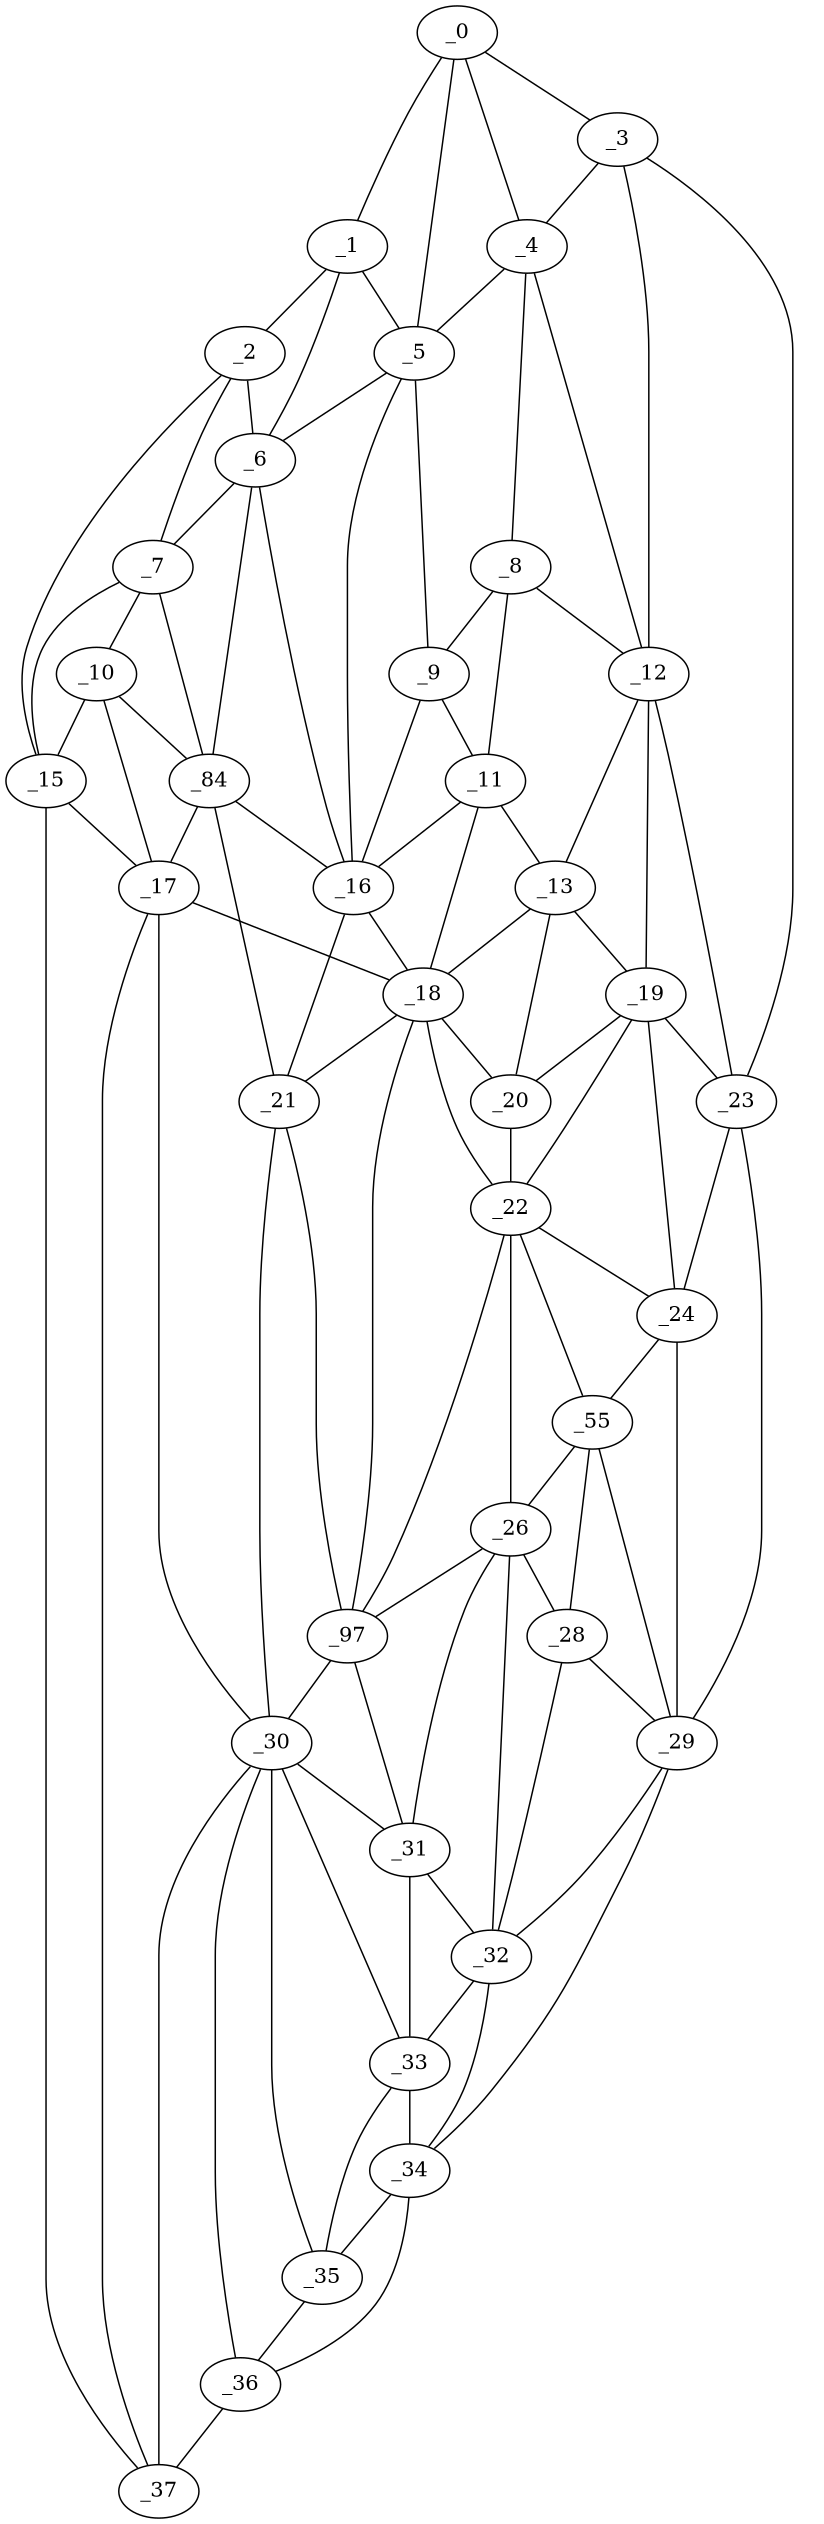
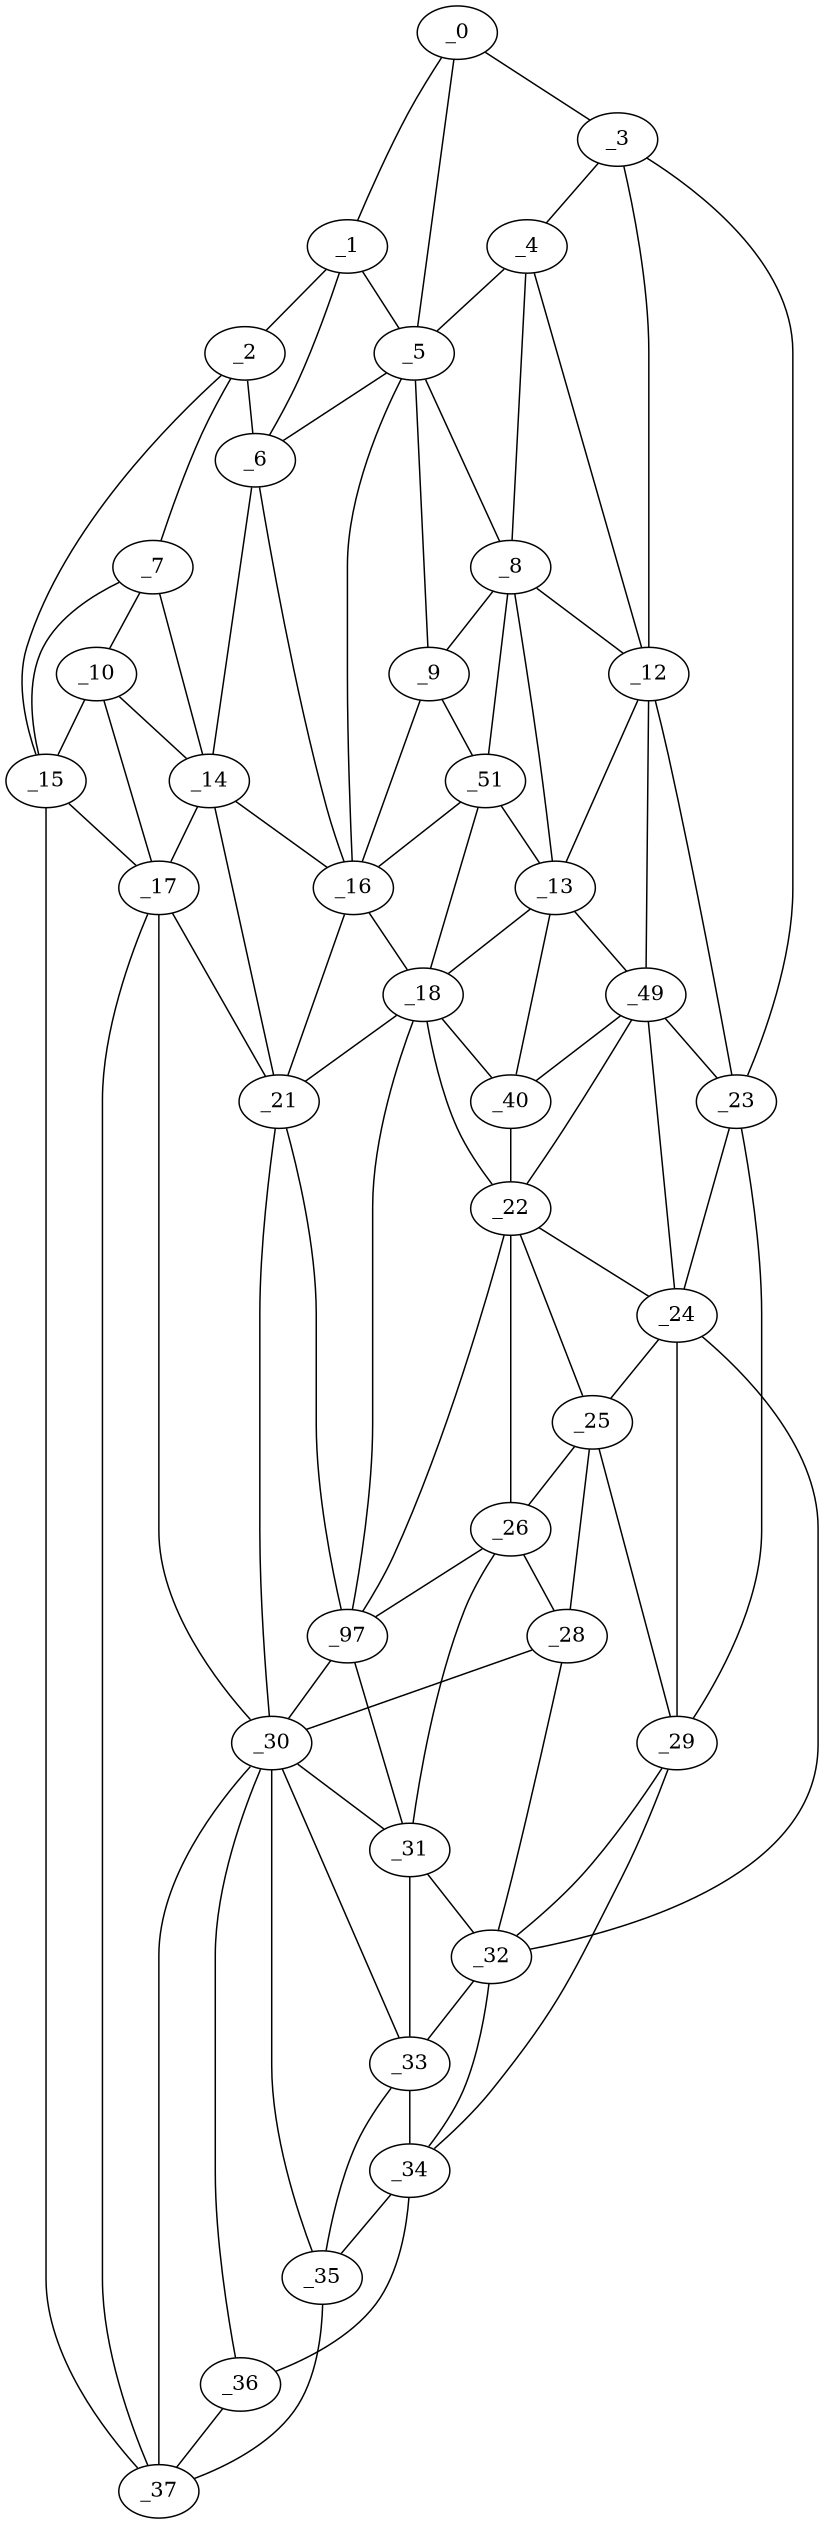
edge "_0" -- "_4": removed
edge "_5" -- "_8": added
edge "_6" -- "_7": removed
edge "_8" -- "_13": added
node "_84": label "_84" -> "_14"
node "_11": label "_11" -> "_51"
edge "_17" -- "_18": now "_17" -- "_21"
node "_19": label "_19" -> "_49"
node "_20": label "_20" -> "_40"
node "_55": label "_55" -> "_25"
edge "_28" -- "_29": now "_28" -- "_30"
edge "_26" -- "_32": now "_24" -- "_32"
edge "_35" -- "_36": now "_35" -- "_37"
